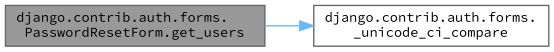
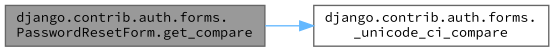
node "django.contrib.auth.forms. PasswordResetForm.get_users": label "django.contrib.auth.forms. PasswordResetForm.get_users" -> "django.contrib.auth.forms. PasswordResetForm.get_compare"
